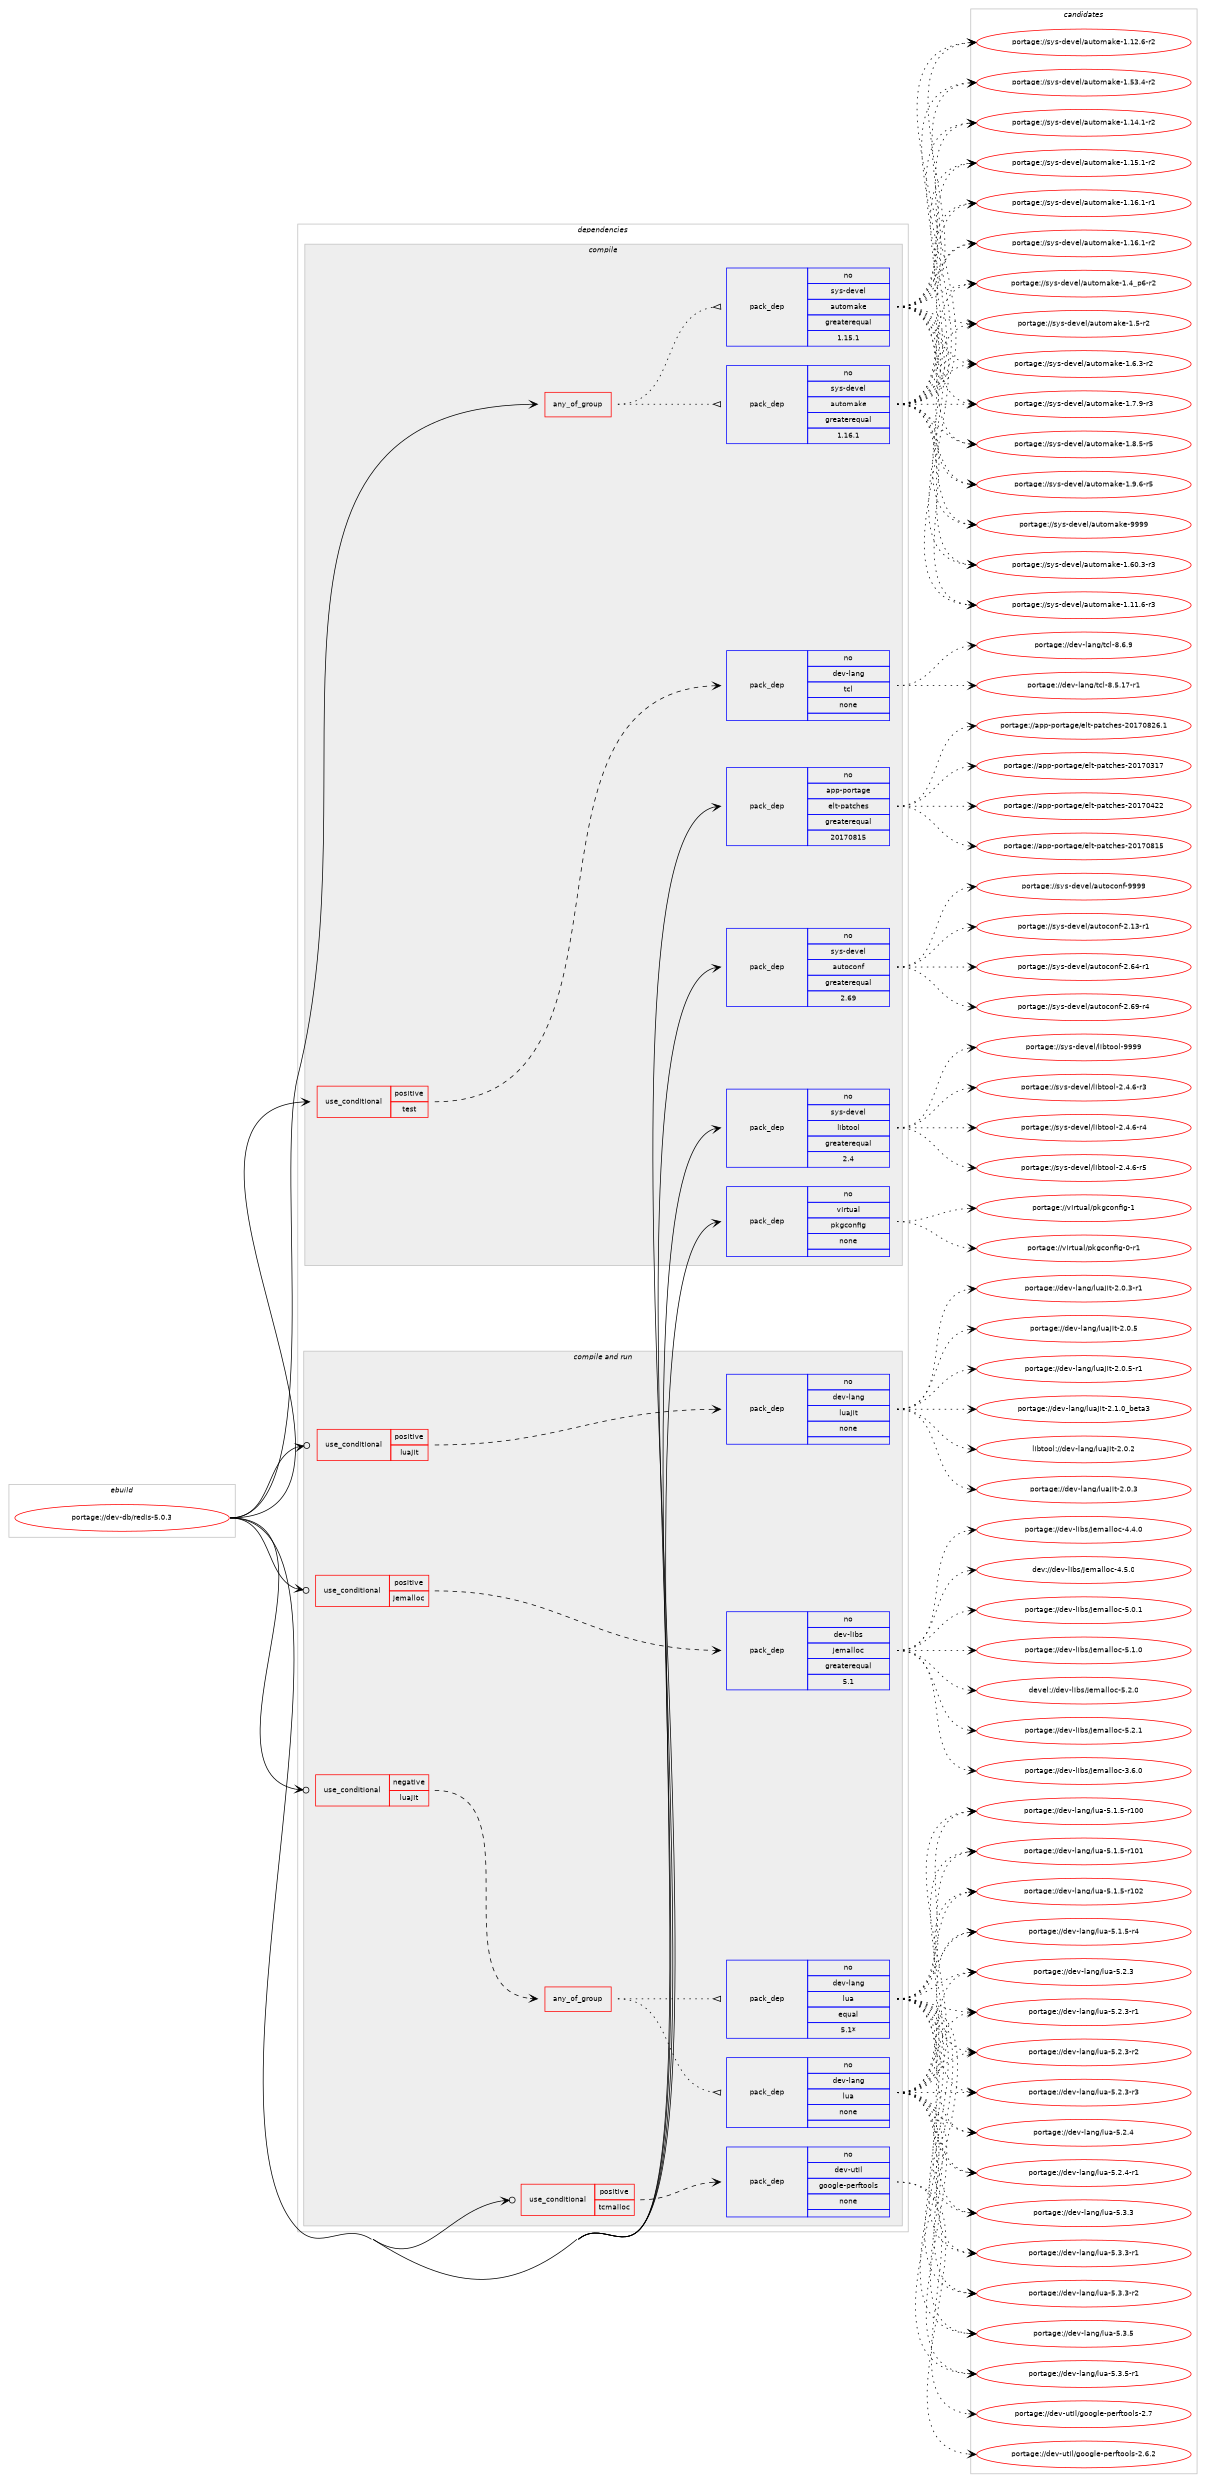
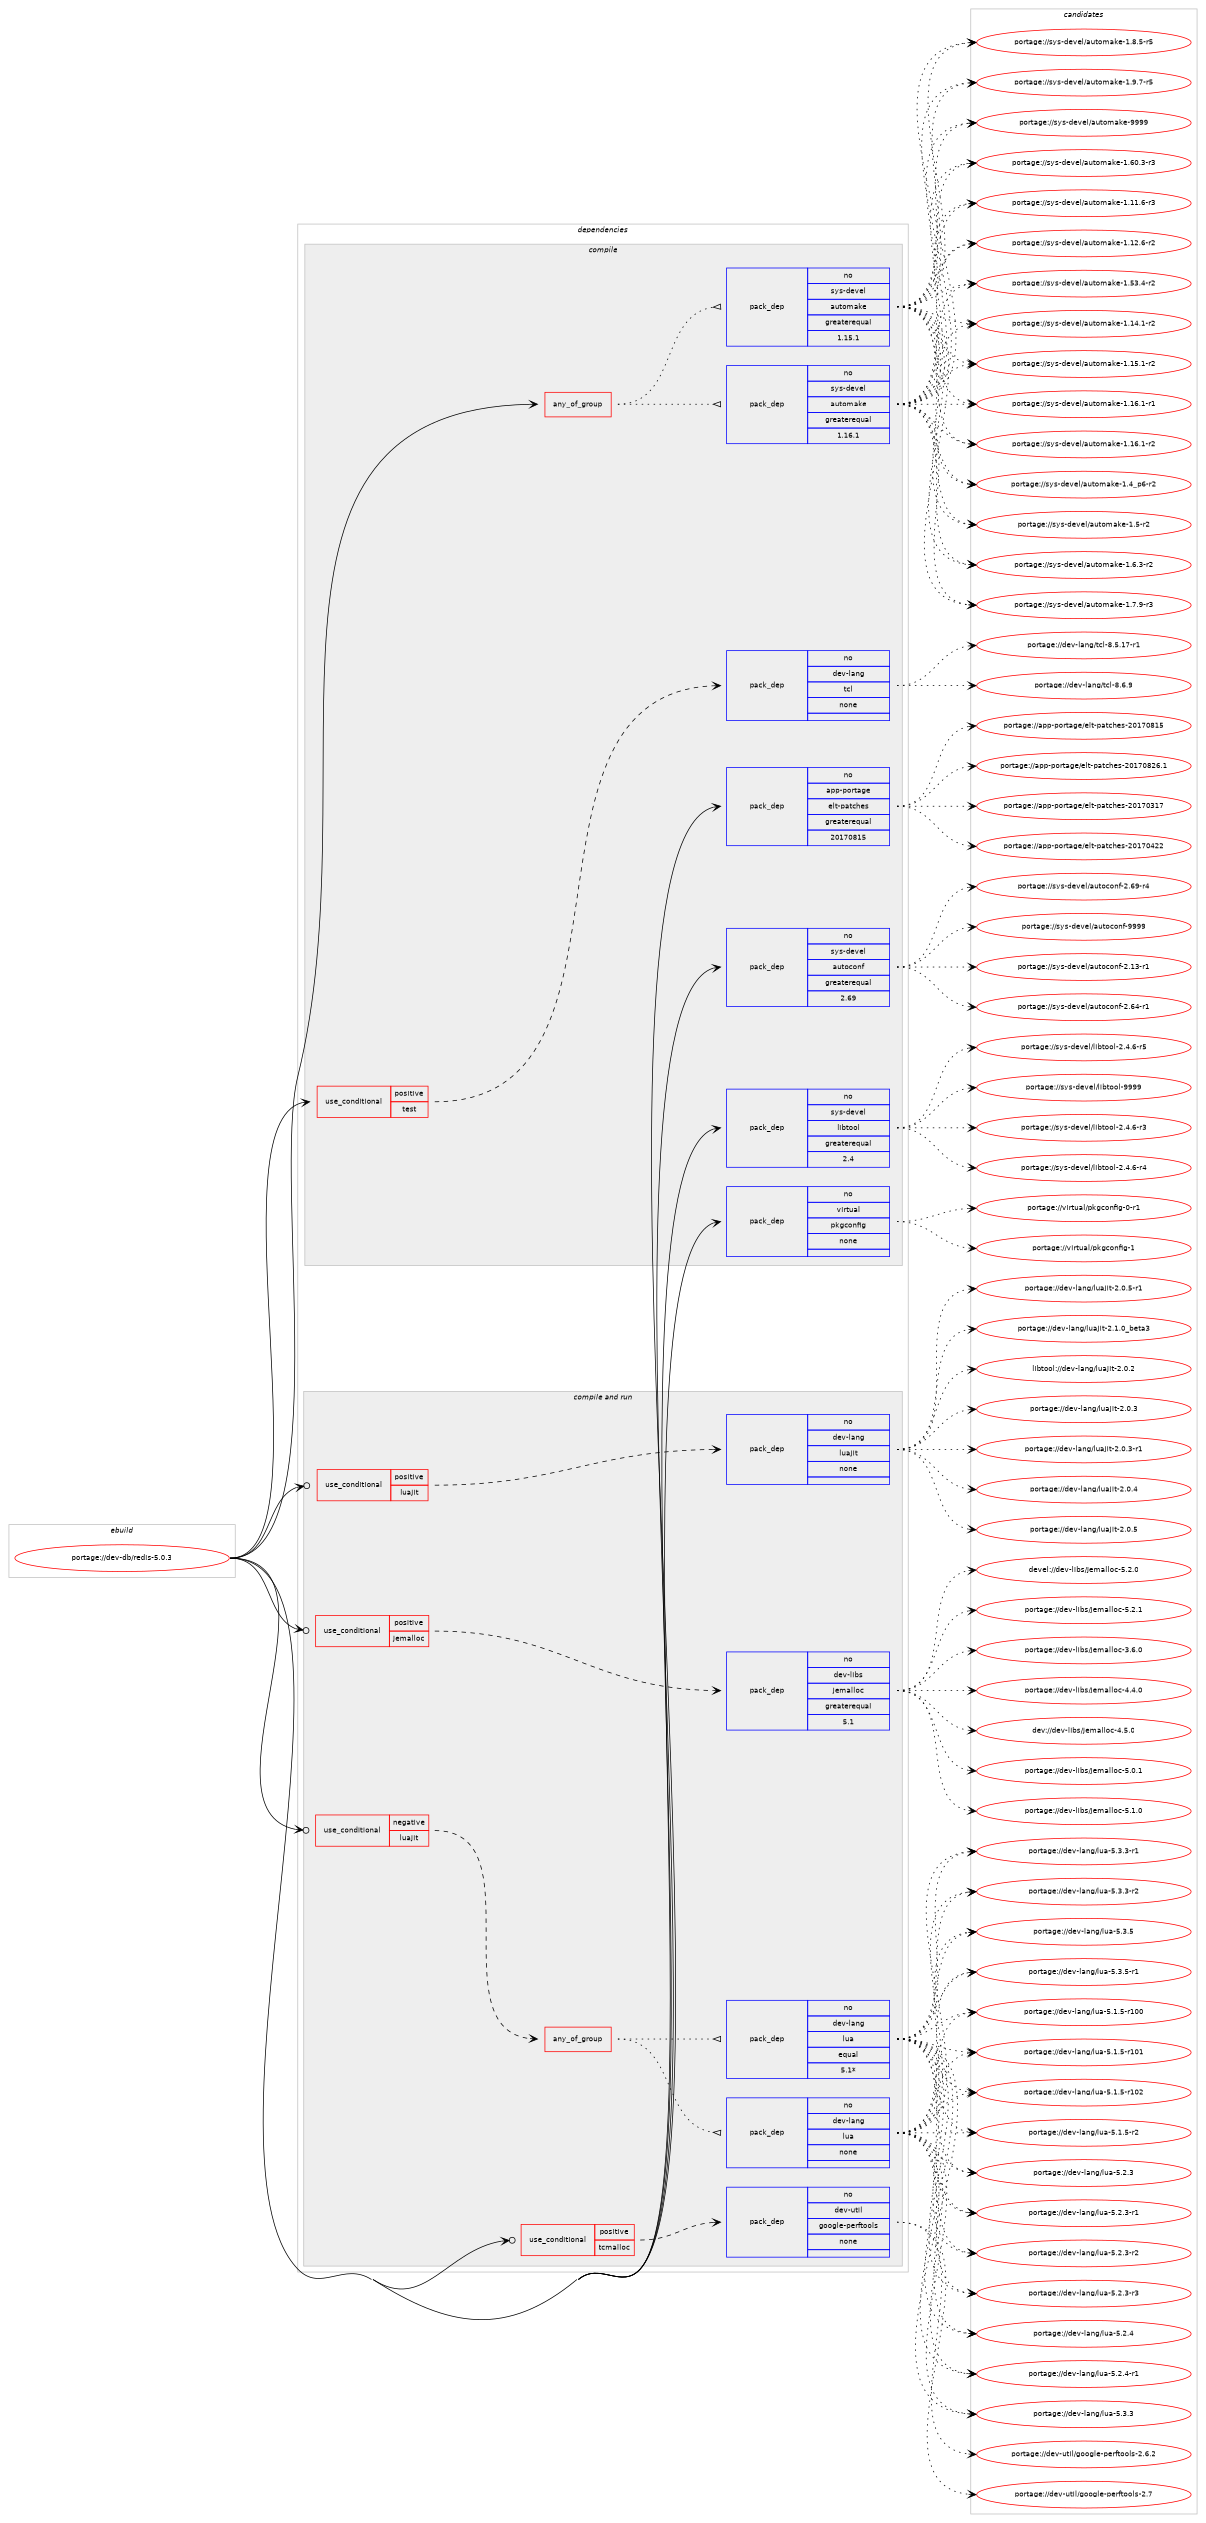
node "portage://sys-devel/automake-1.9.6-r5": label "portage://sys-devel/automake-1.9.6-r5" -> "portage://sys-devel/automake-1.9.7-r5"
node "portage://dev-lang/luajit-2.0.4": added
node "portage://dev-lang/lua-5.1.5-r4": label "portage://dev-lang/lua-5.1.5-r4" -> "portage://dev-lang/lua-5.1.5-r2"
